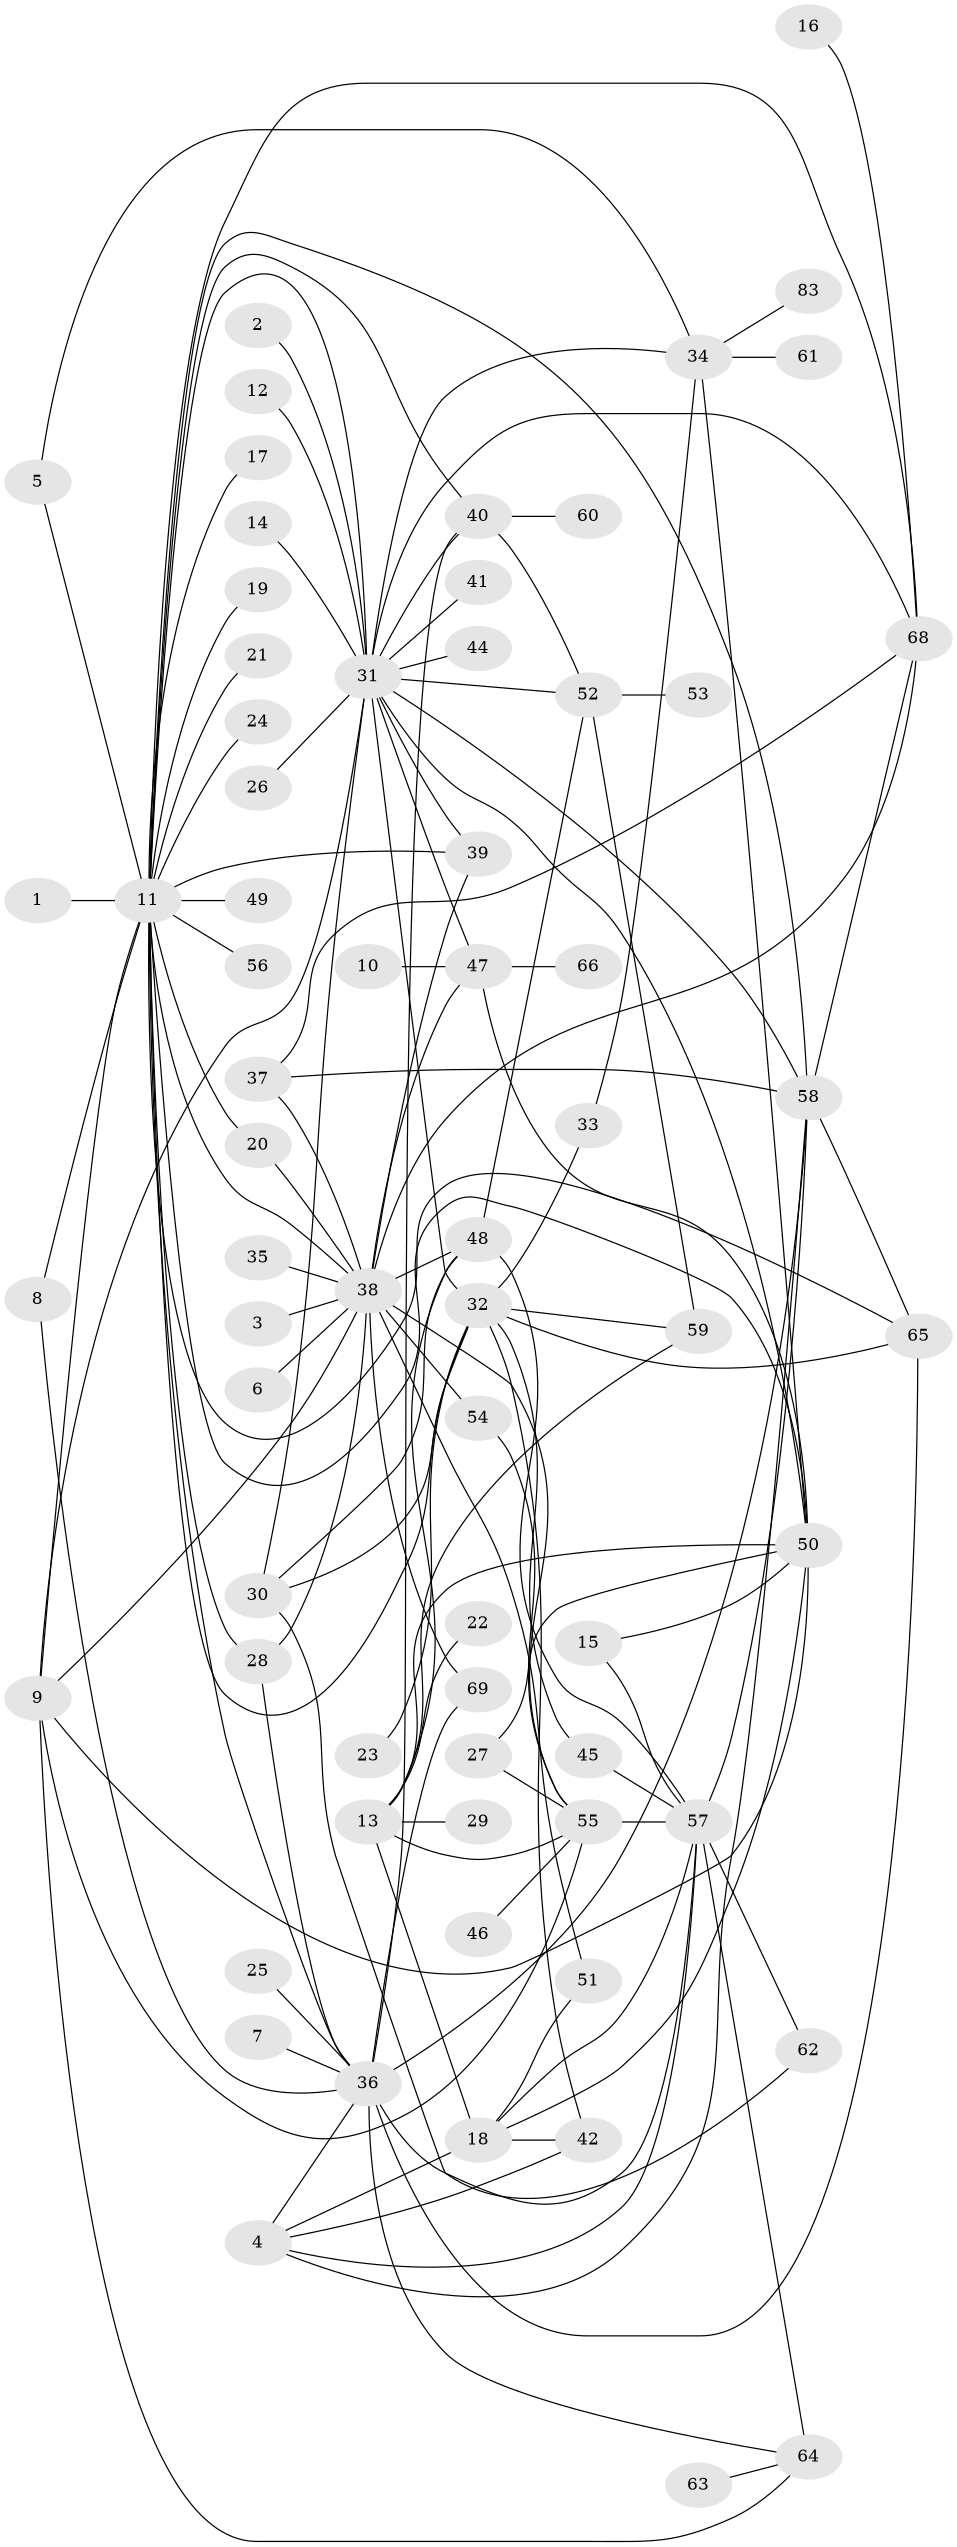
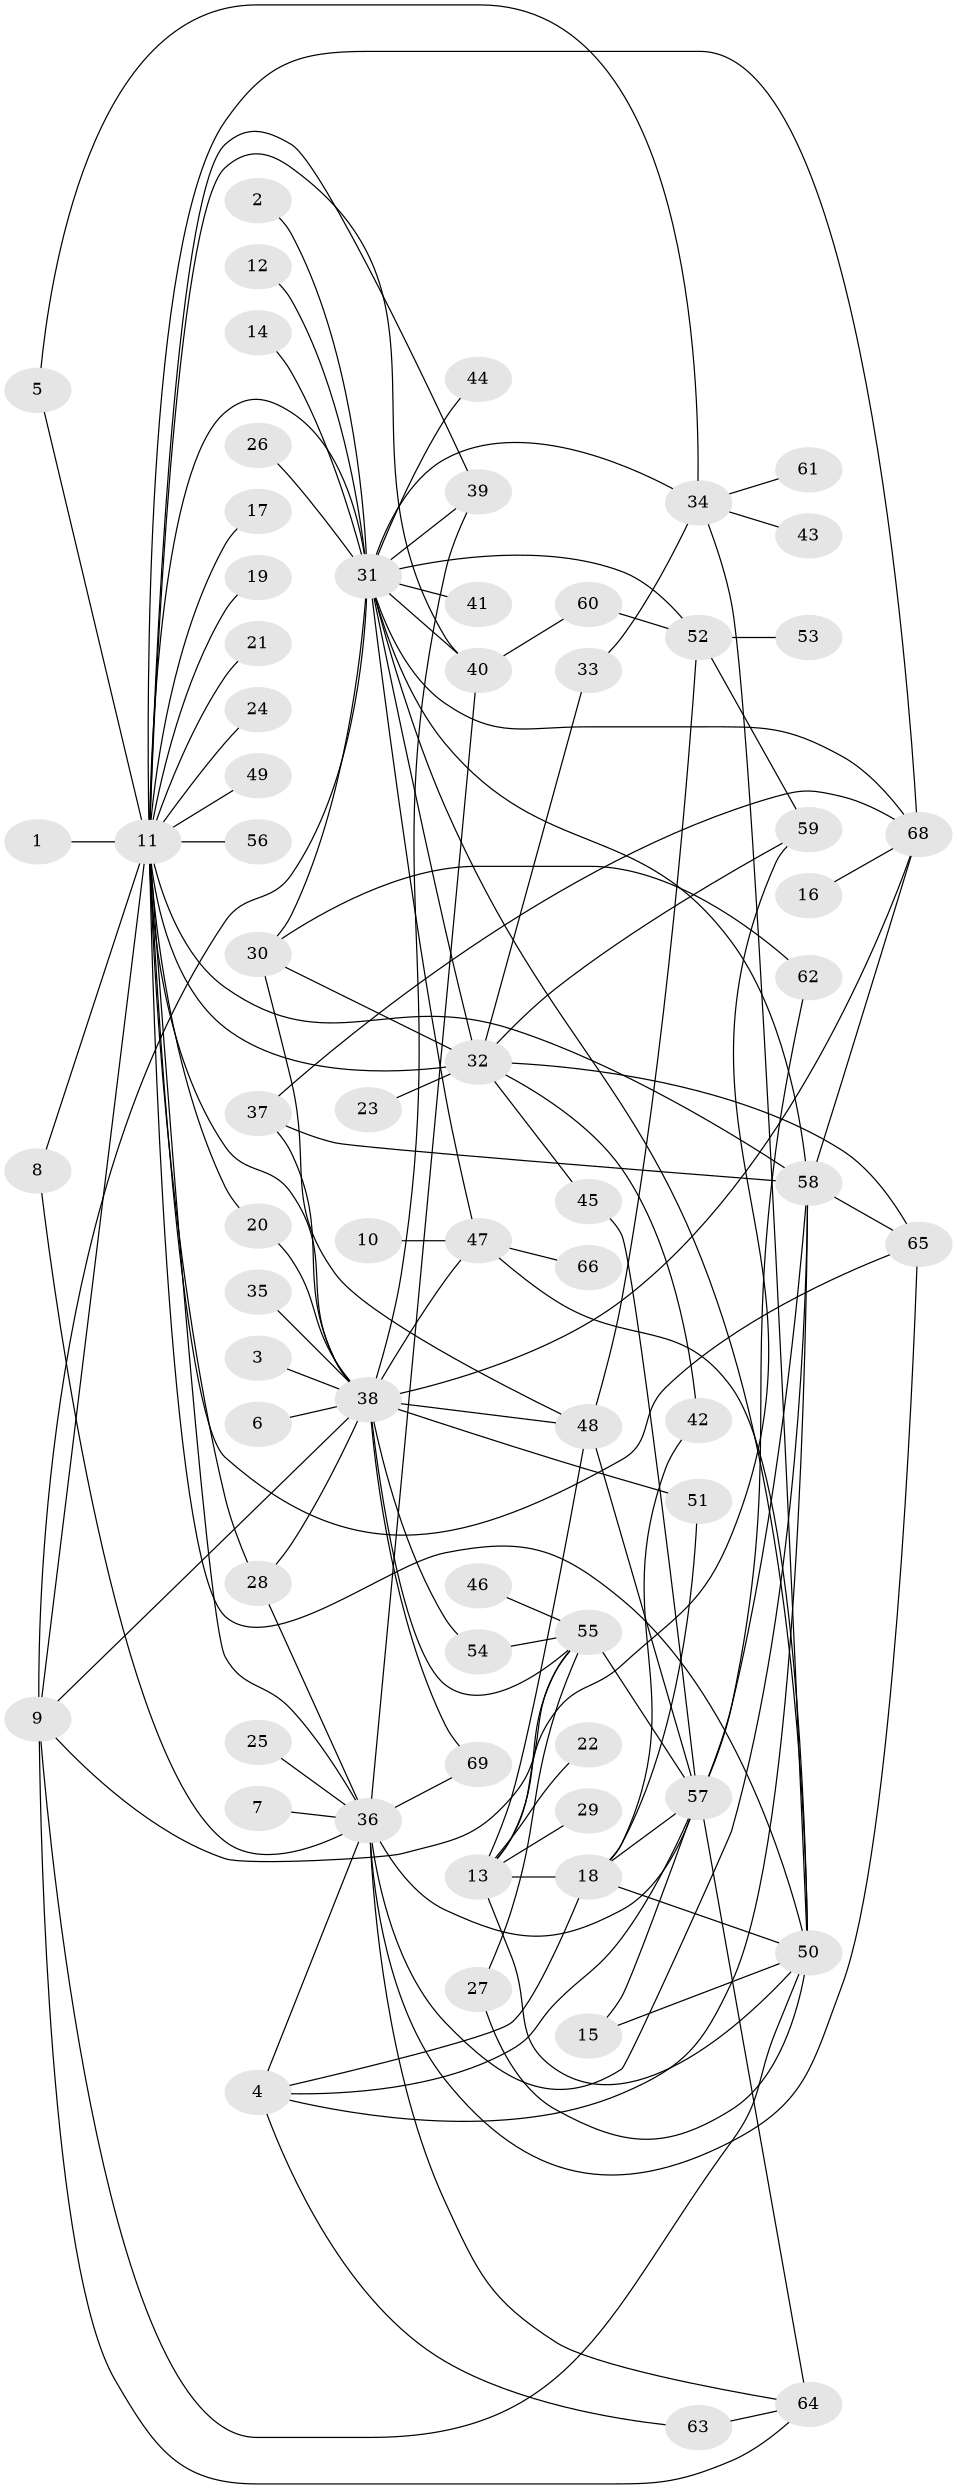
node "83": label "83" -> "43"
edge "40" -- "52": now "60" -- "52"
edge "42" -- "4": now "63" -- "4"
